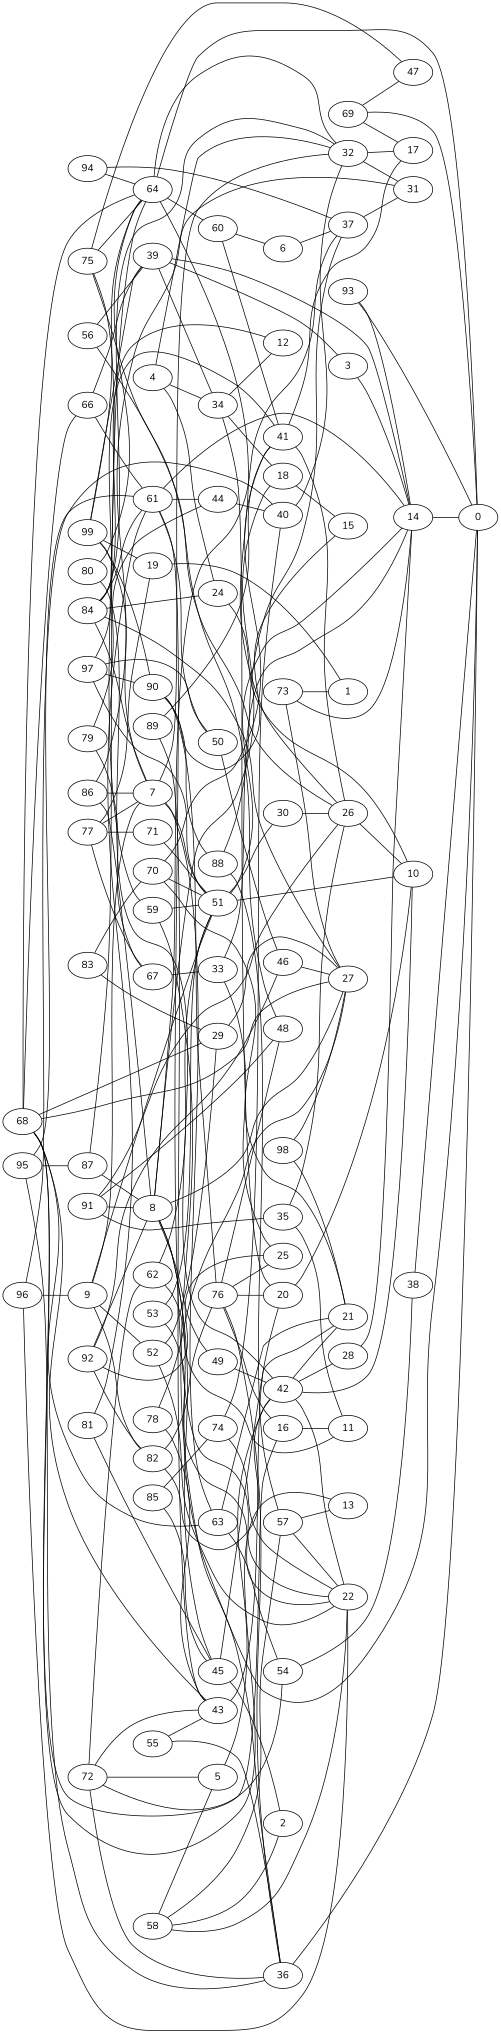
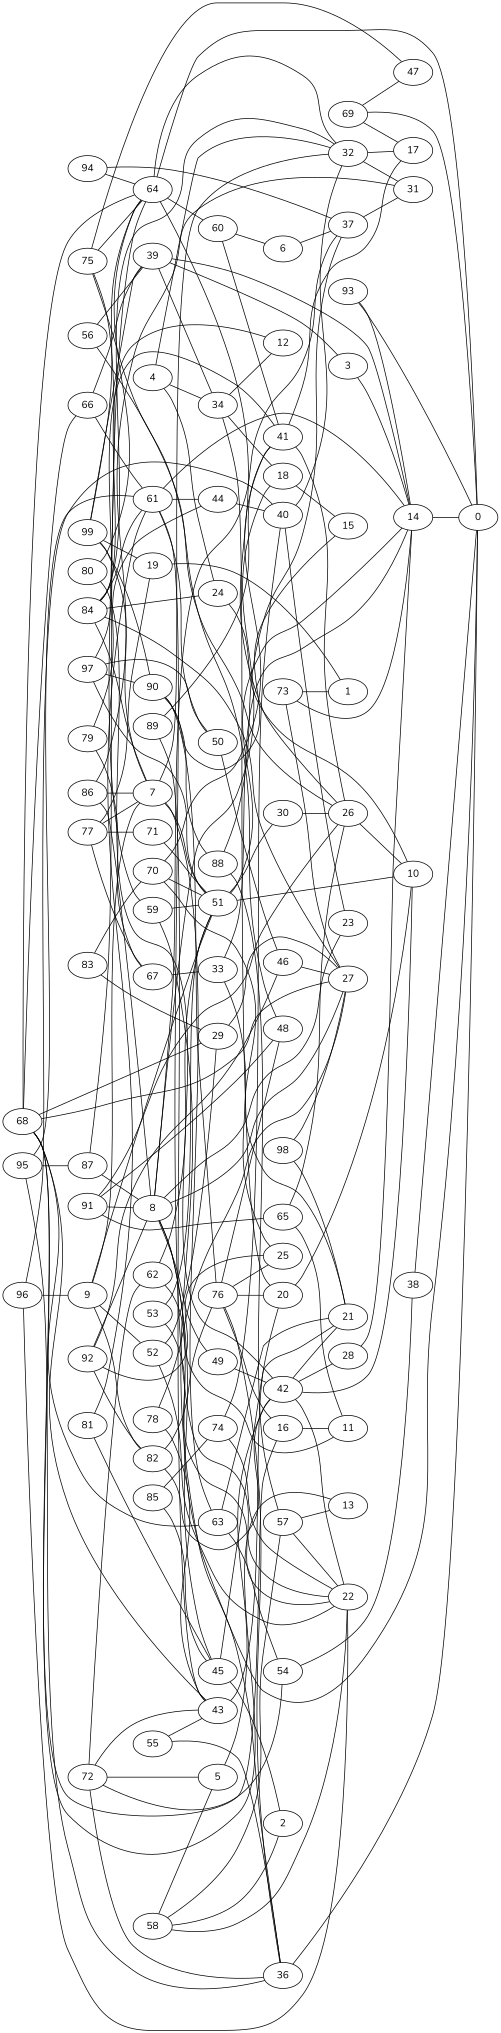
node "23": added
node "35": label "35" -> "65"
